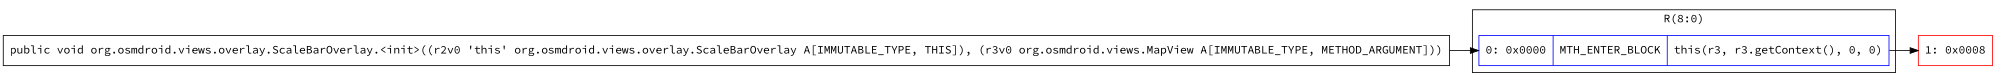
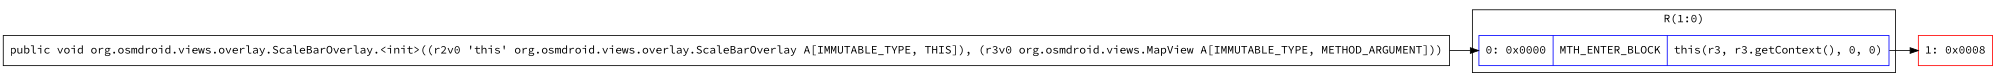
cluster "R(8:0)": label "R(8:0)" -> "R(1:0)"
